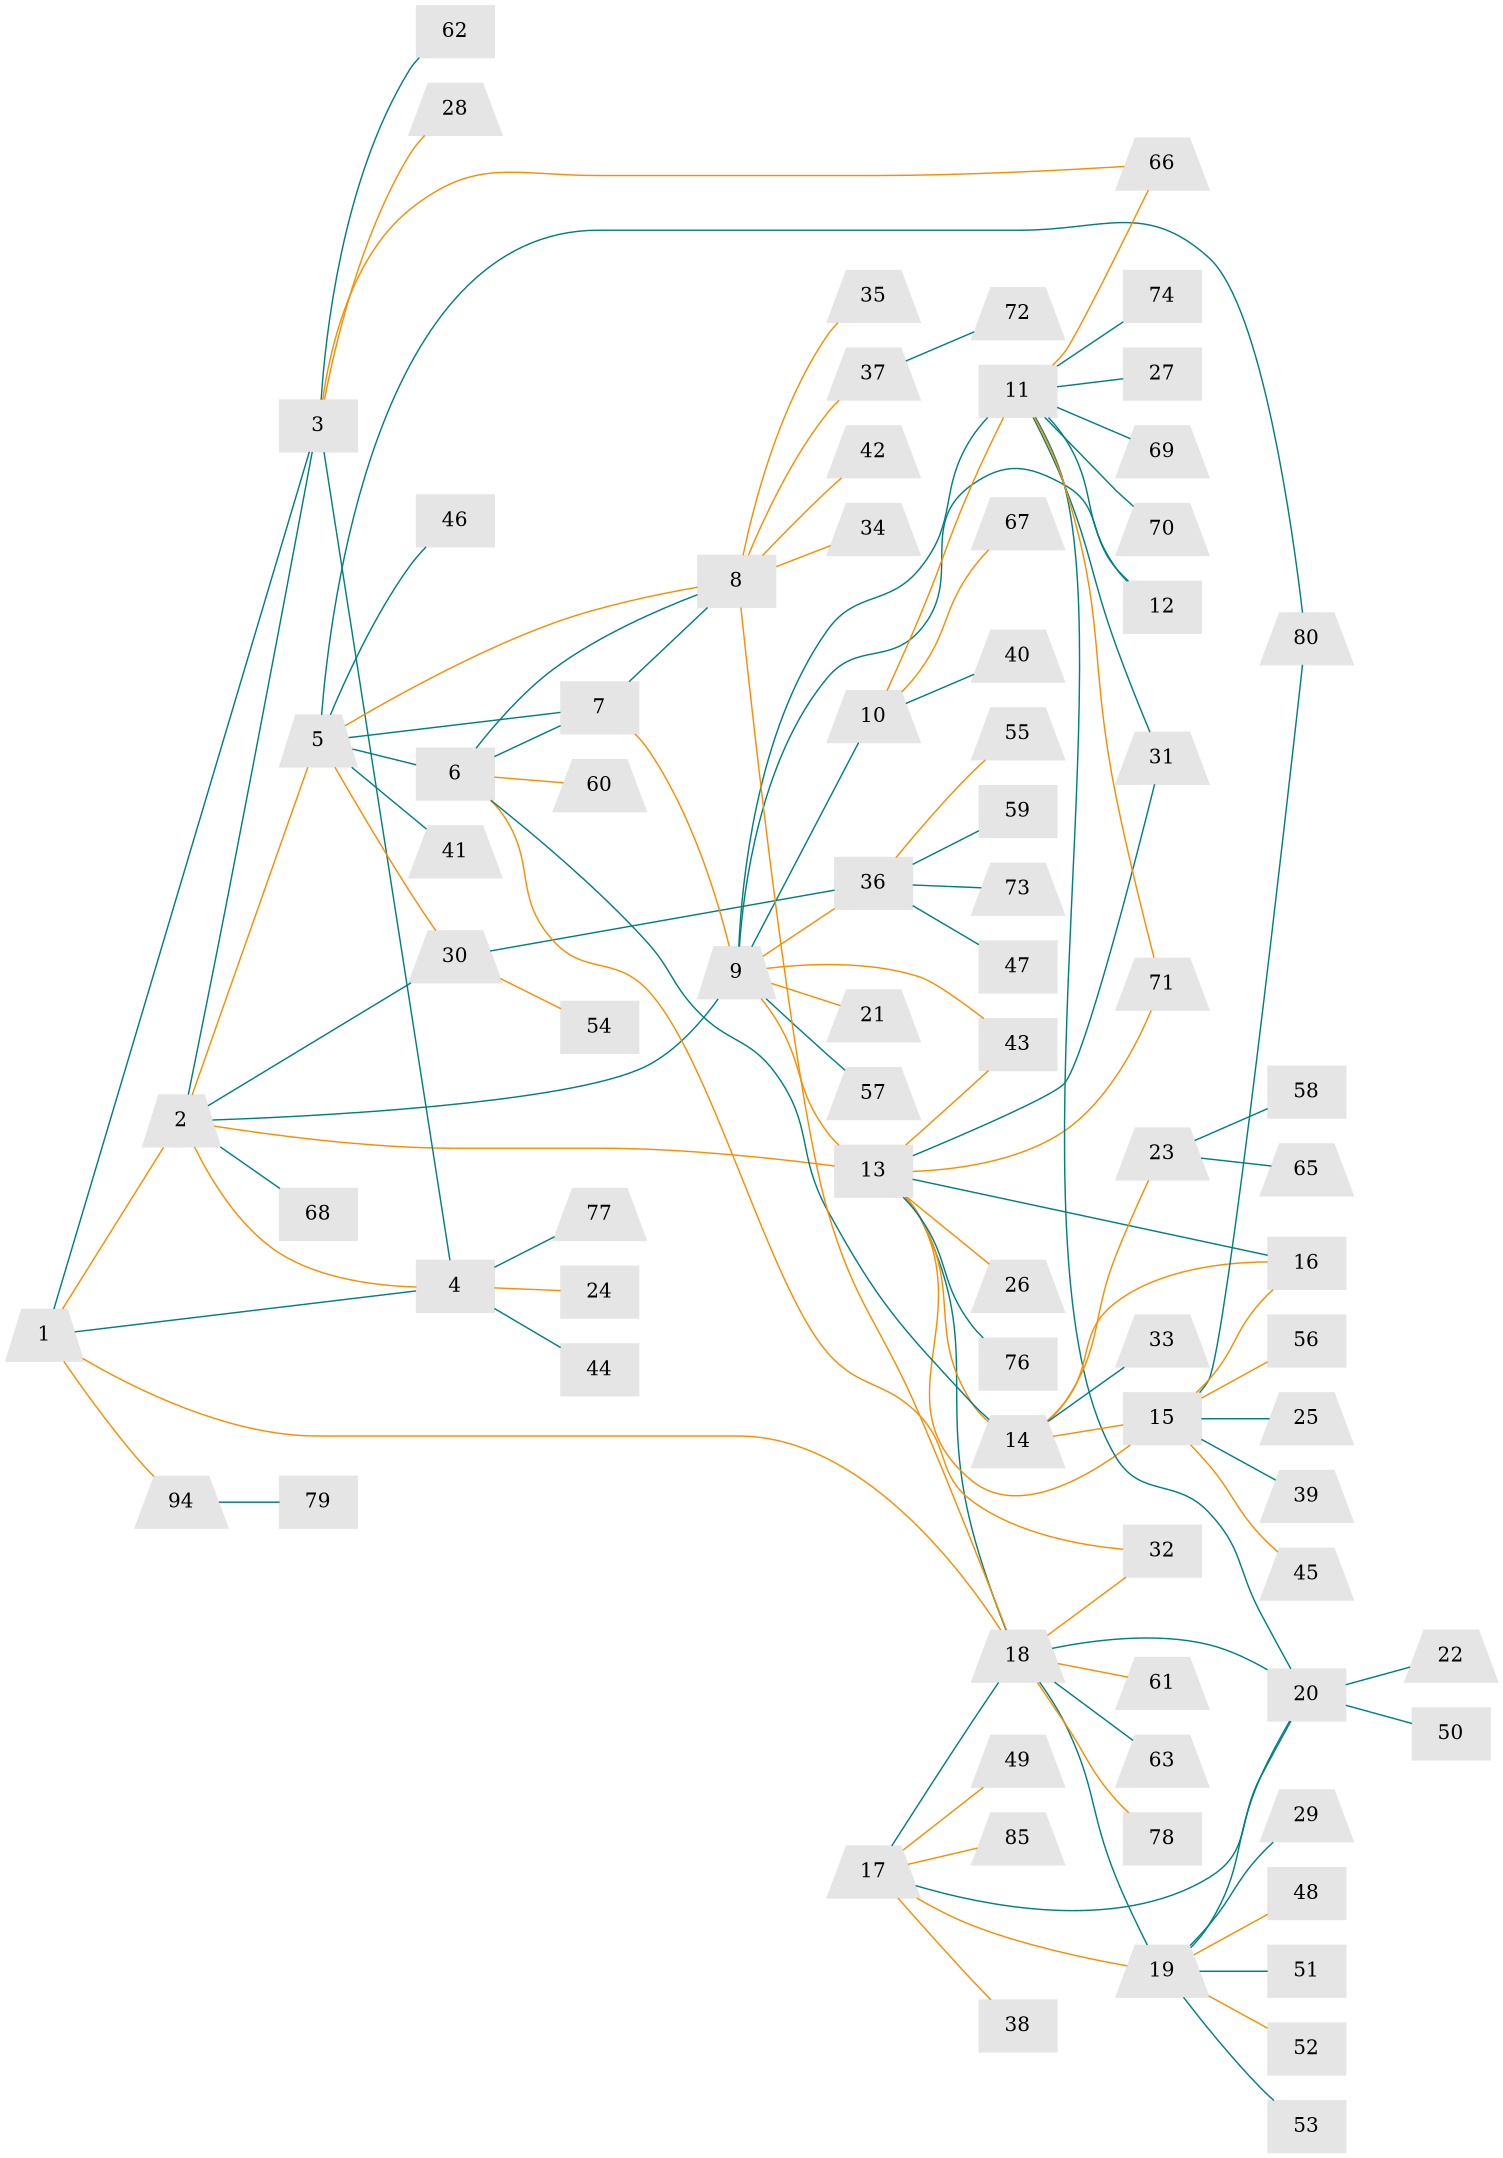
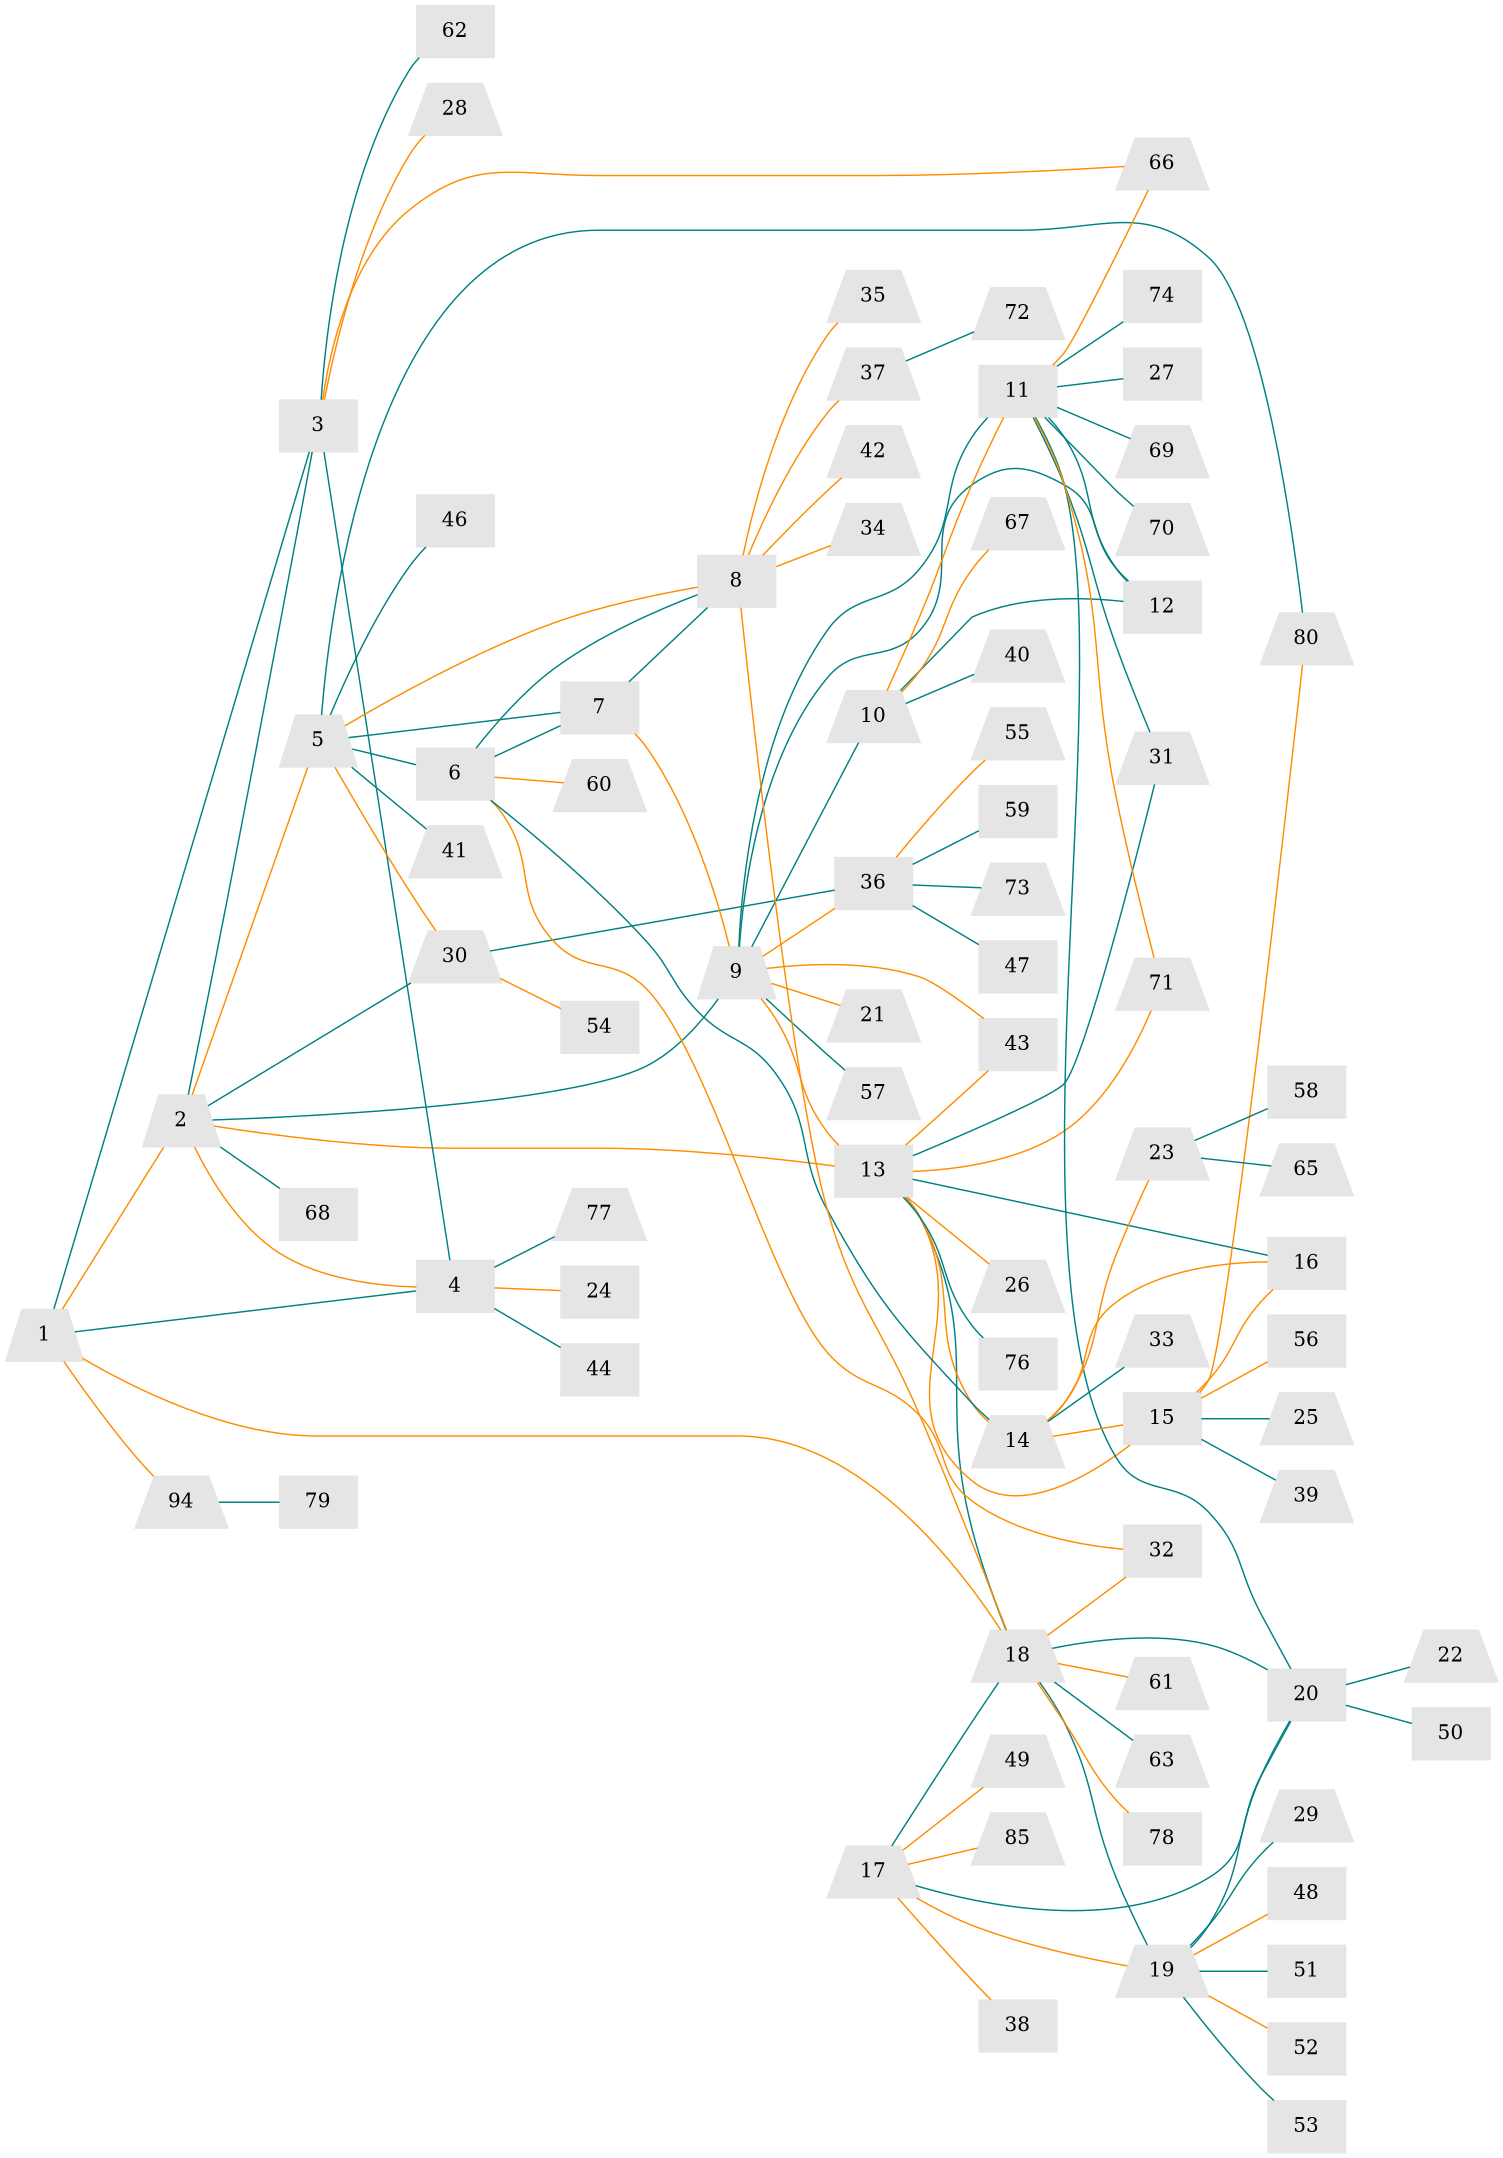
edge "12" -- "10": added
edge "80" -- "15": color teal -> darkorange
node "45": removed
